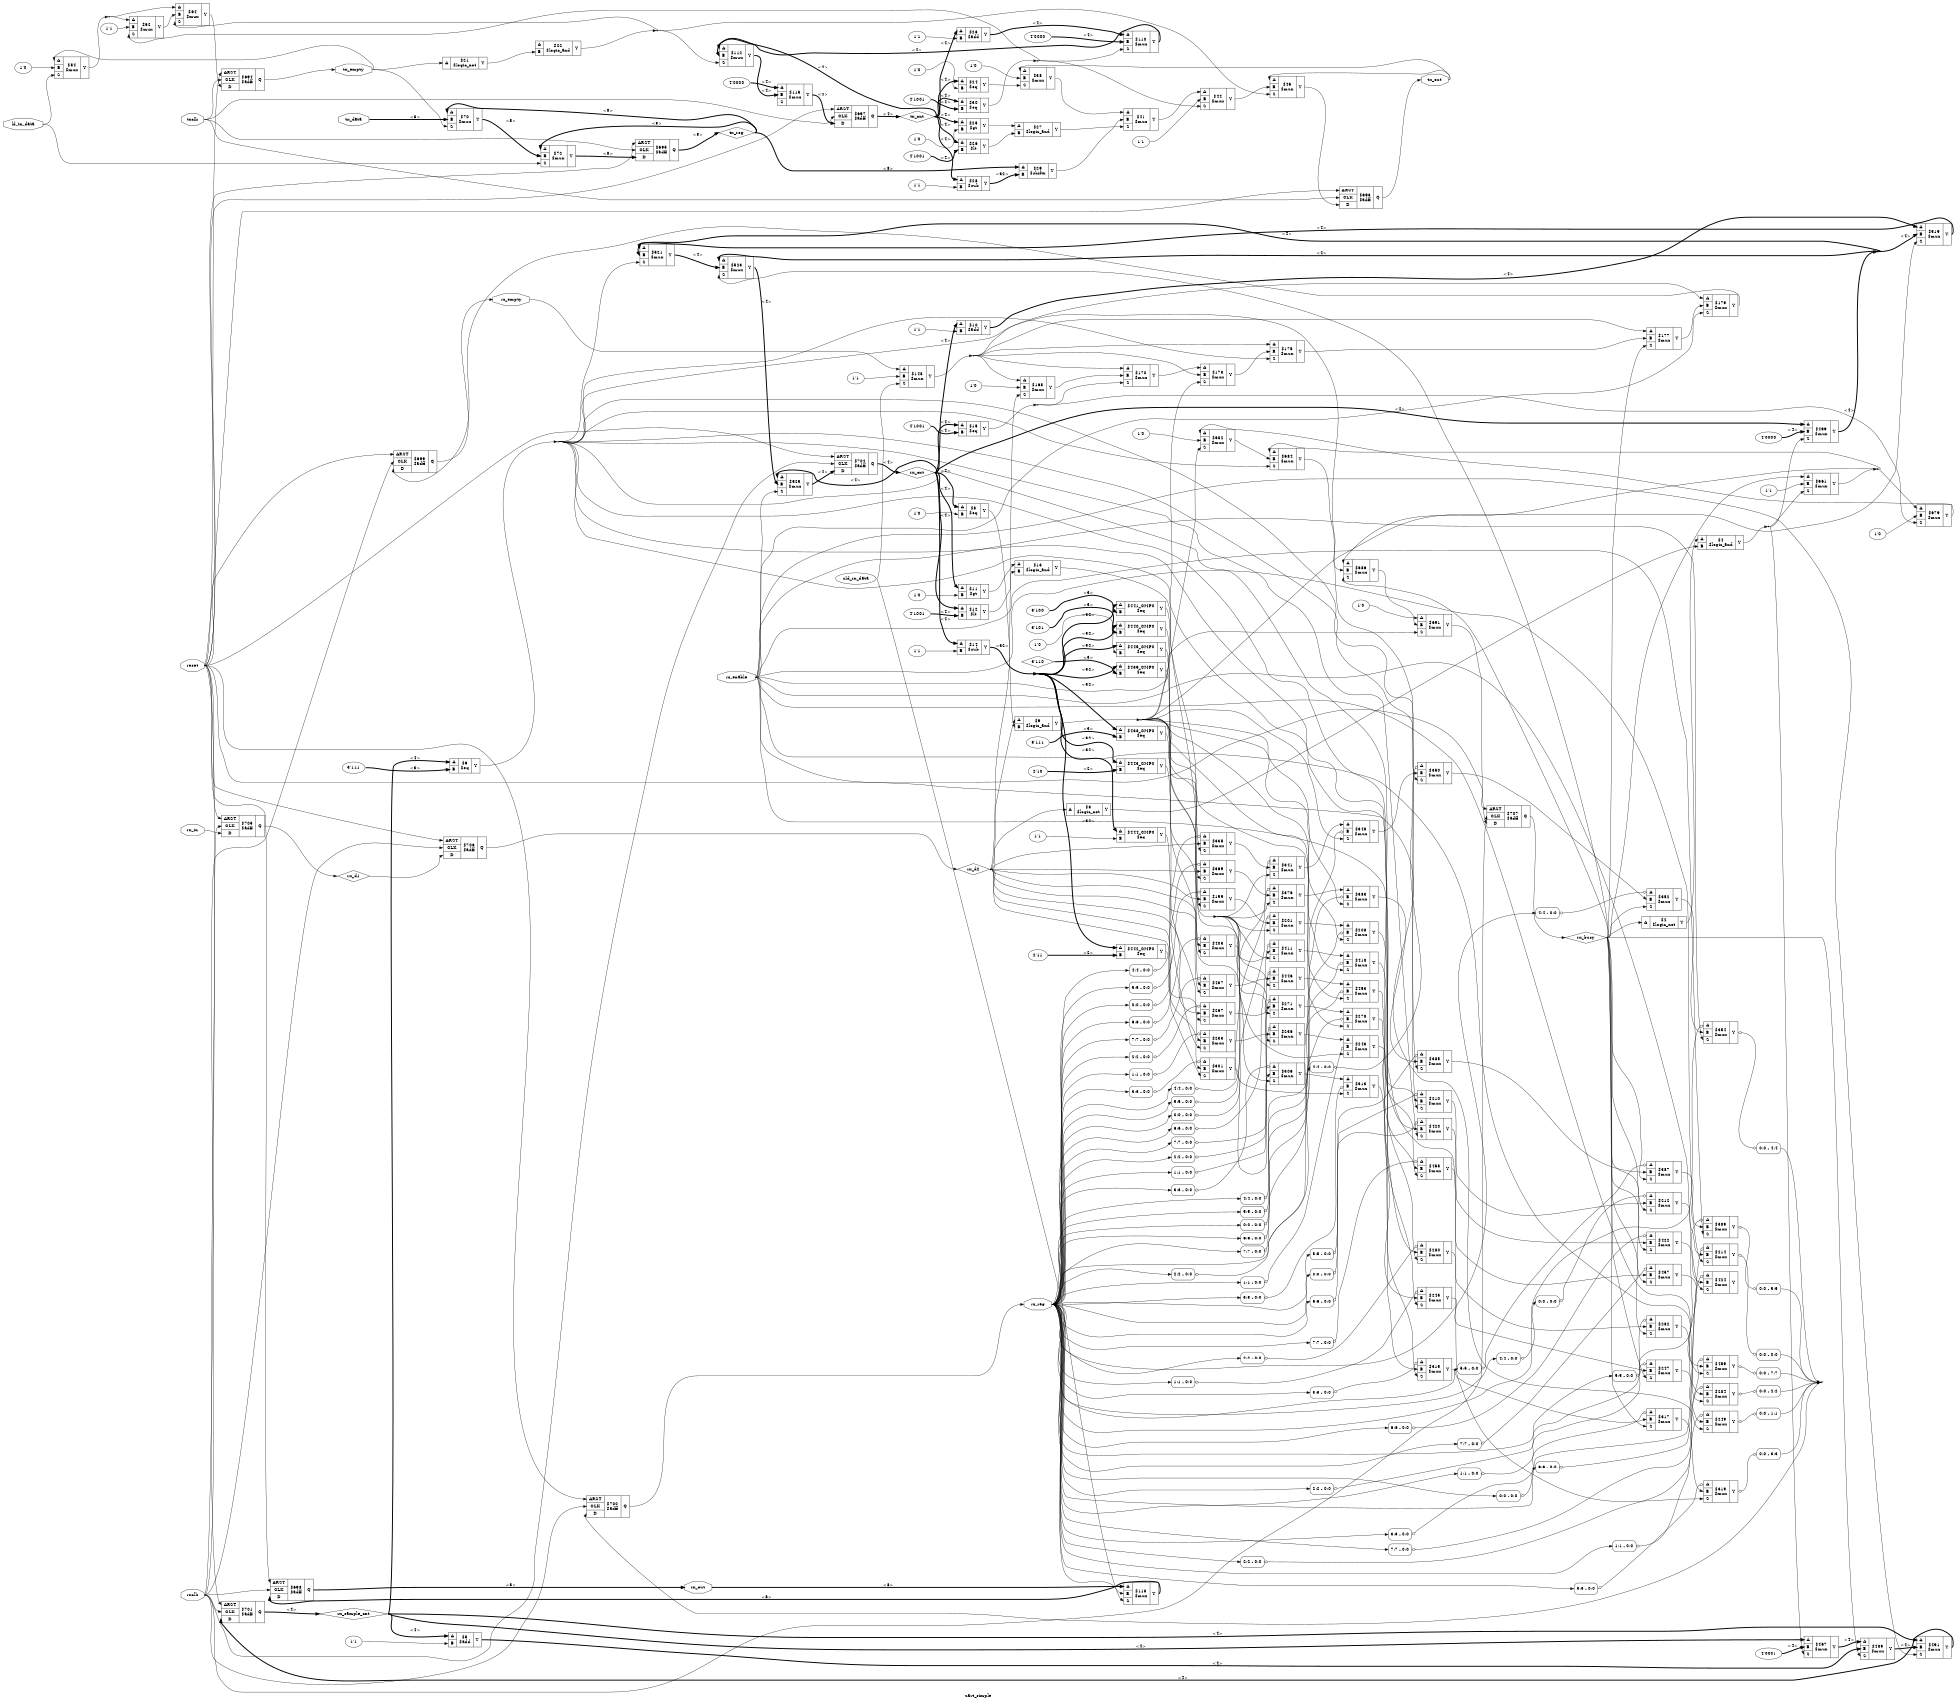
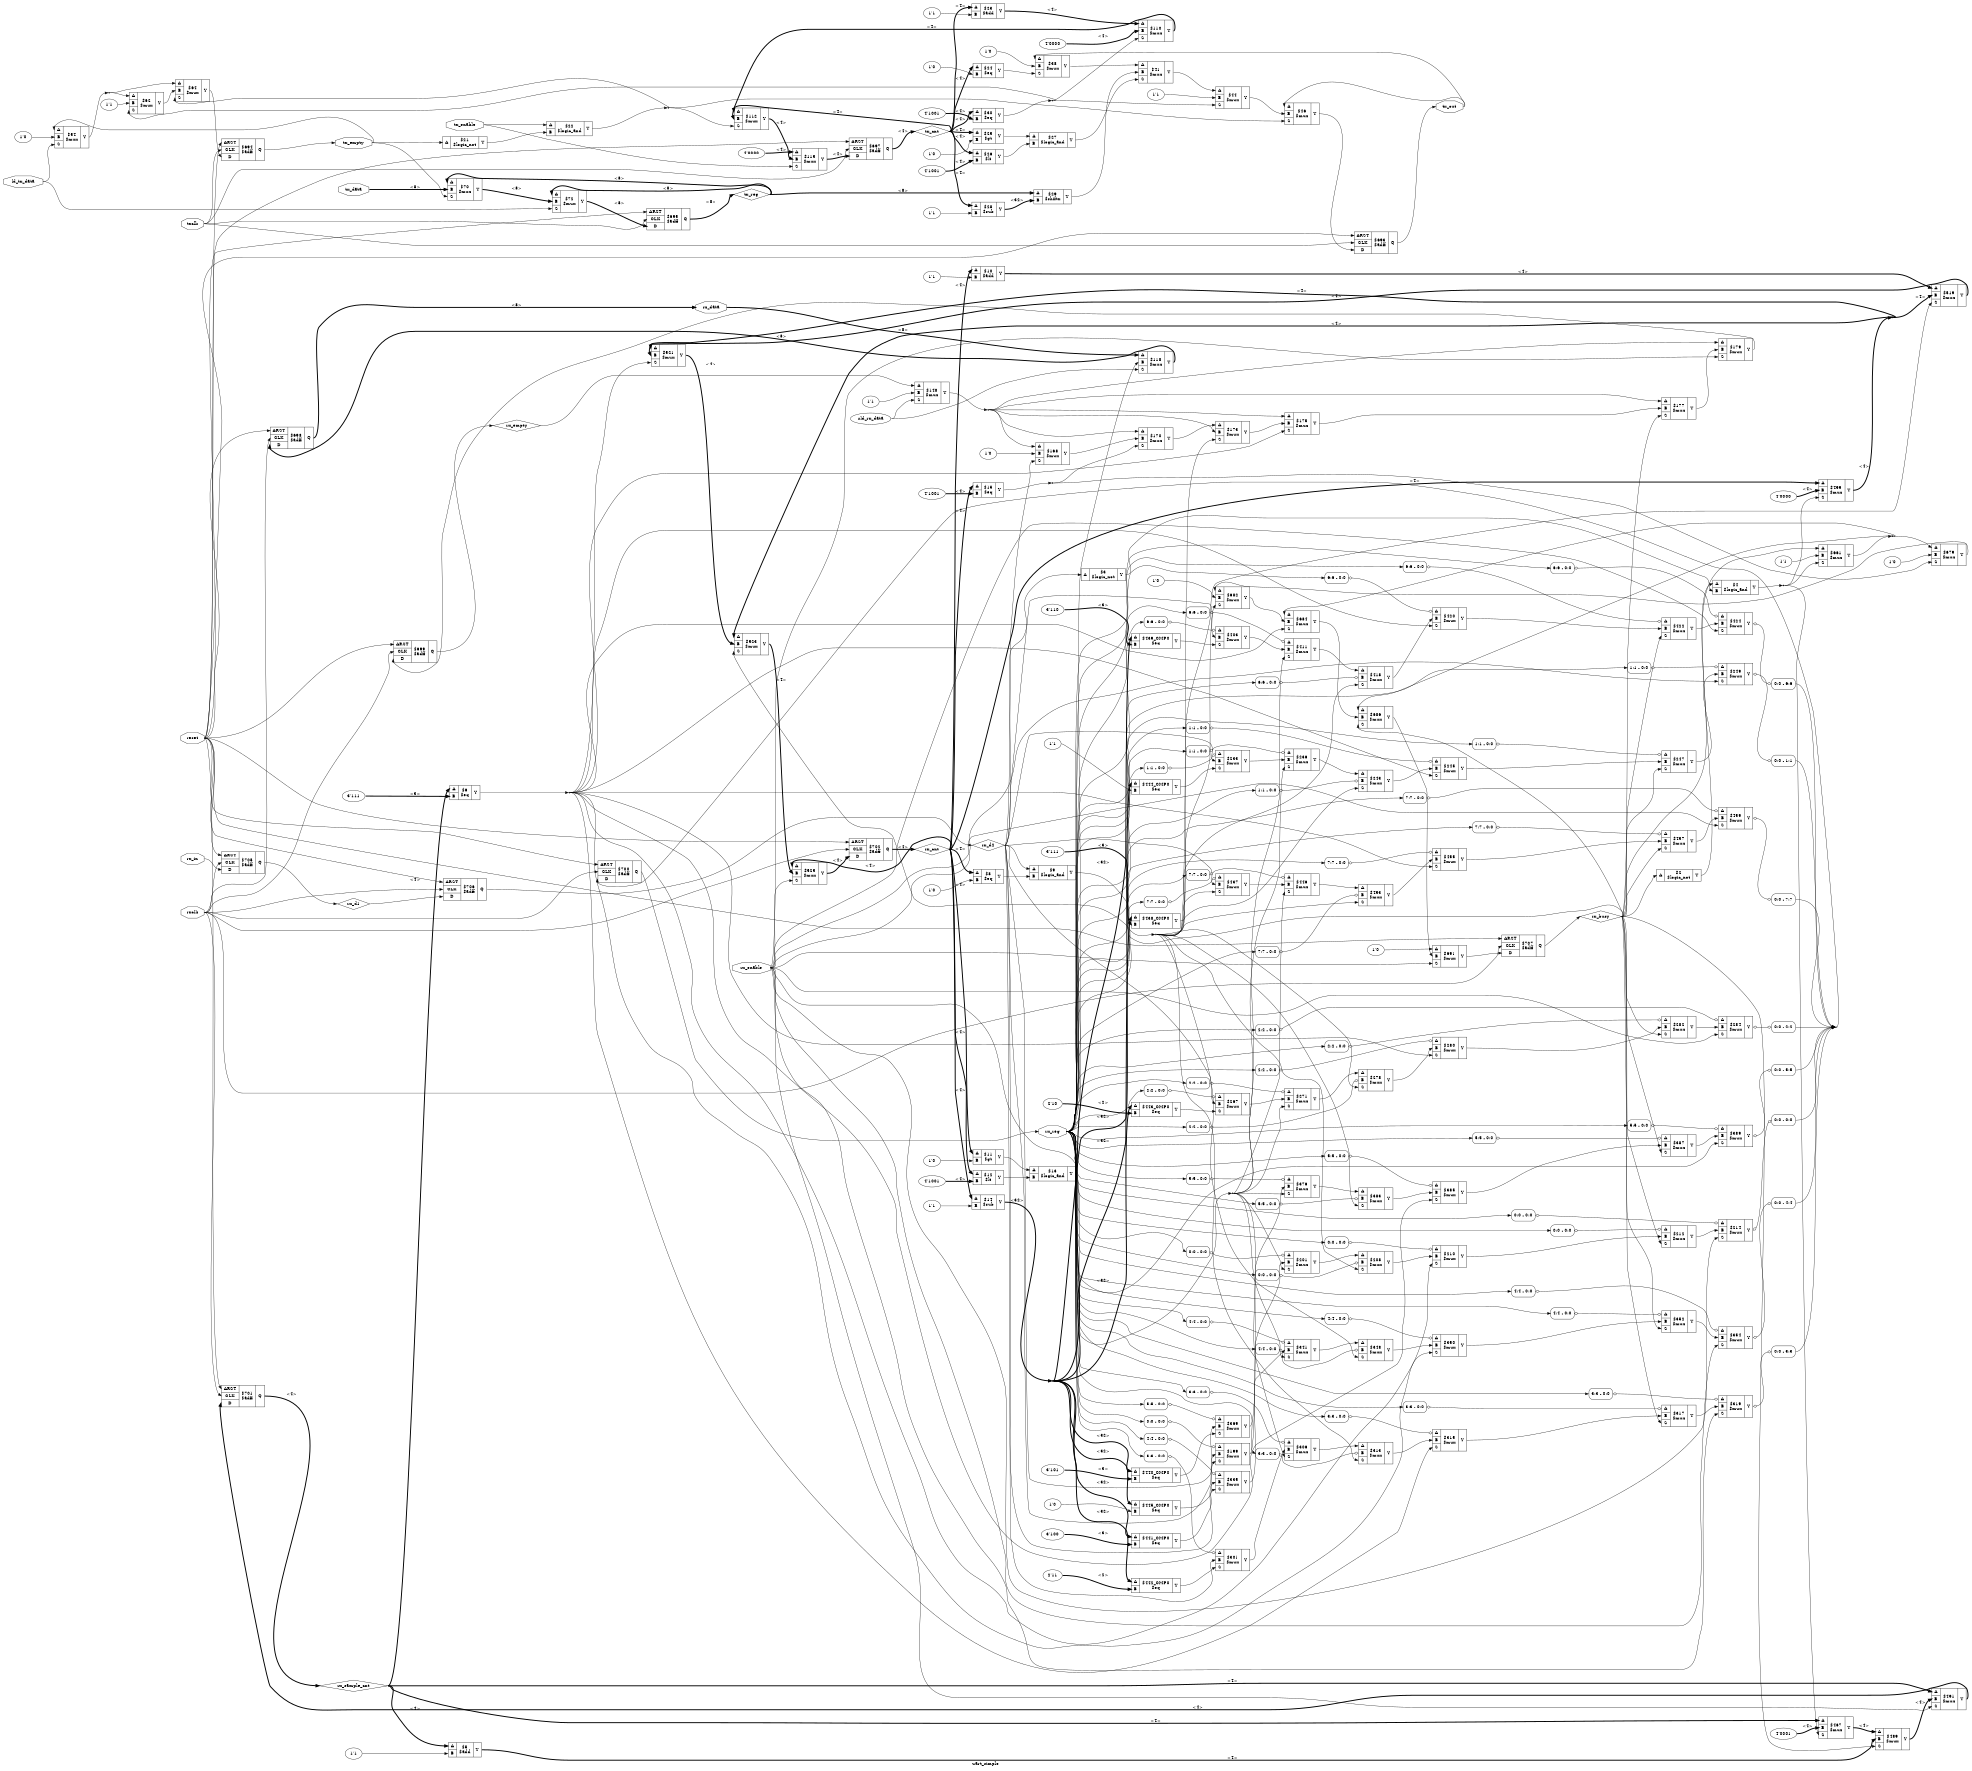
node "tx_enable": added
node "rx_empty": shape octagon -> diamond
node "3'110": shape diamond -> ellipse
node "0:0 - 6:6": added
node "rx_out": label "rx_out" -> "rx_data"
